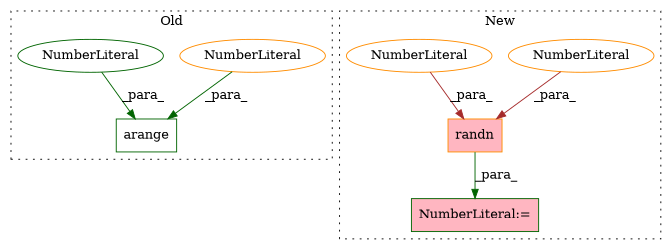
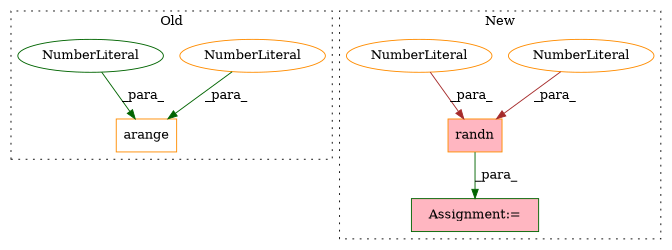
node "arange": color darkgreen -> darkorange
node "NumberLiteral:=": label "NumberLiteral:=" -> "Assignment:="
